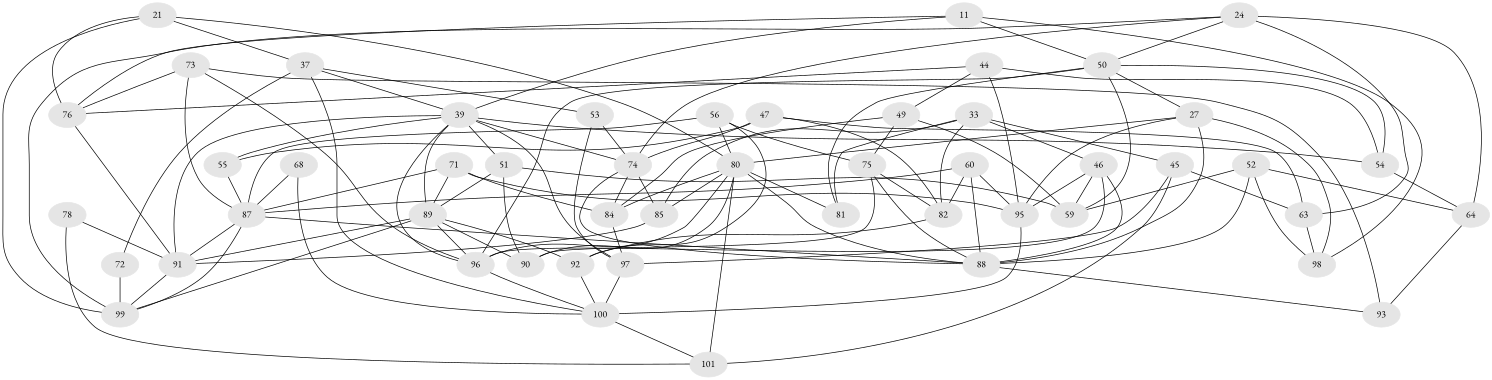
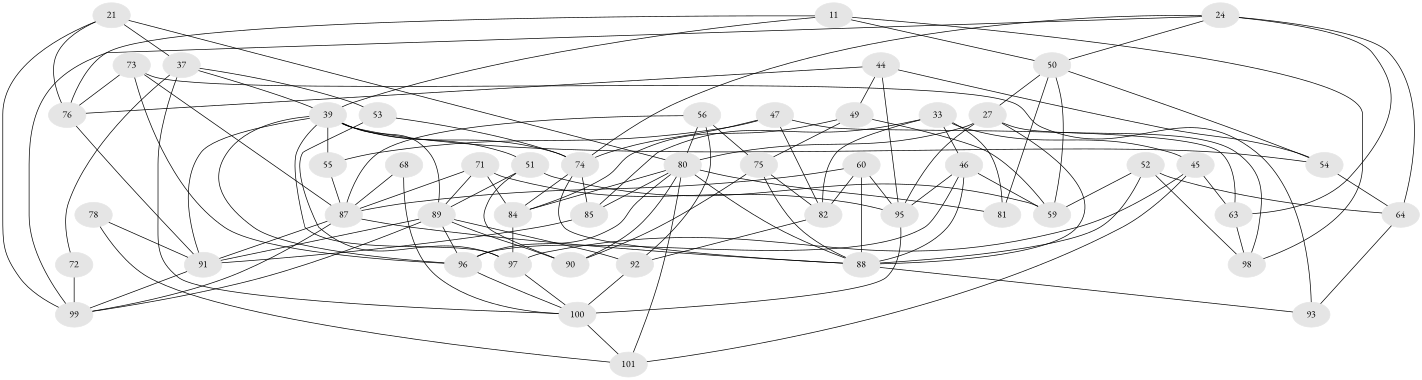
edge "50" -- "96": removed
